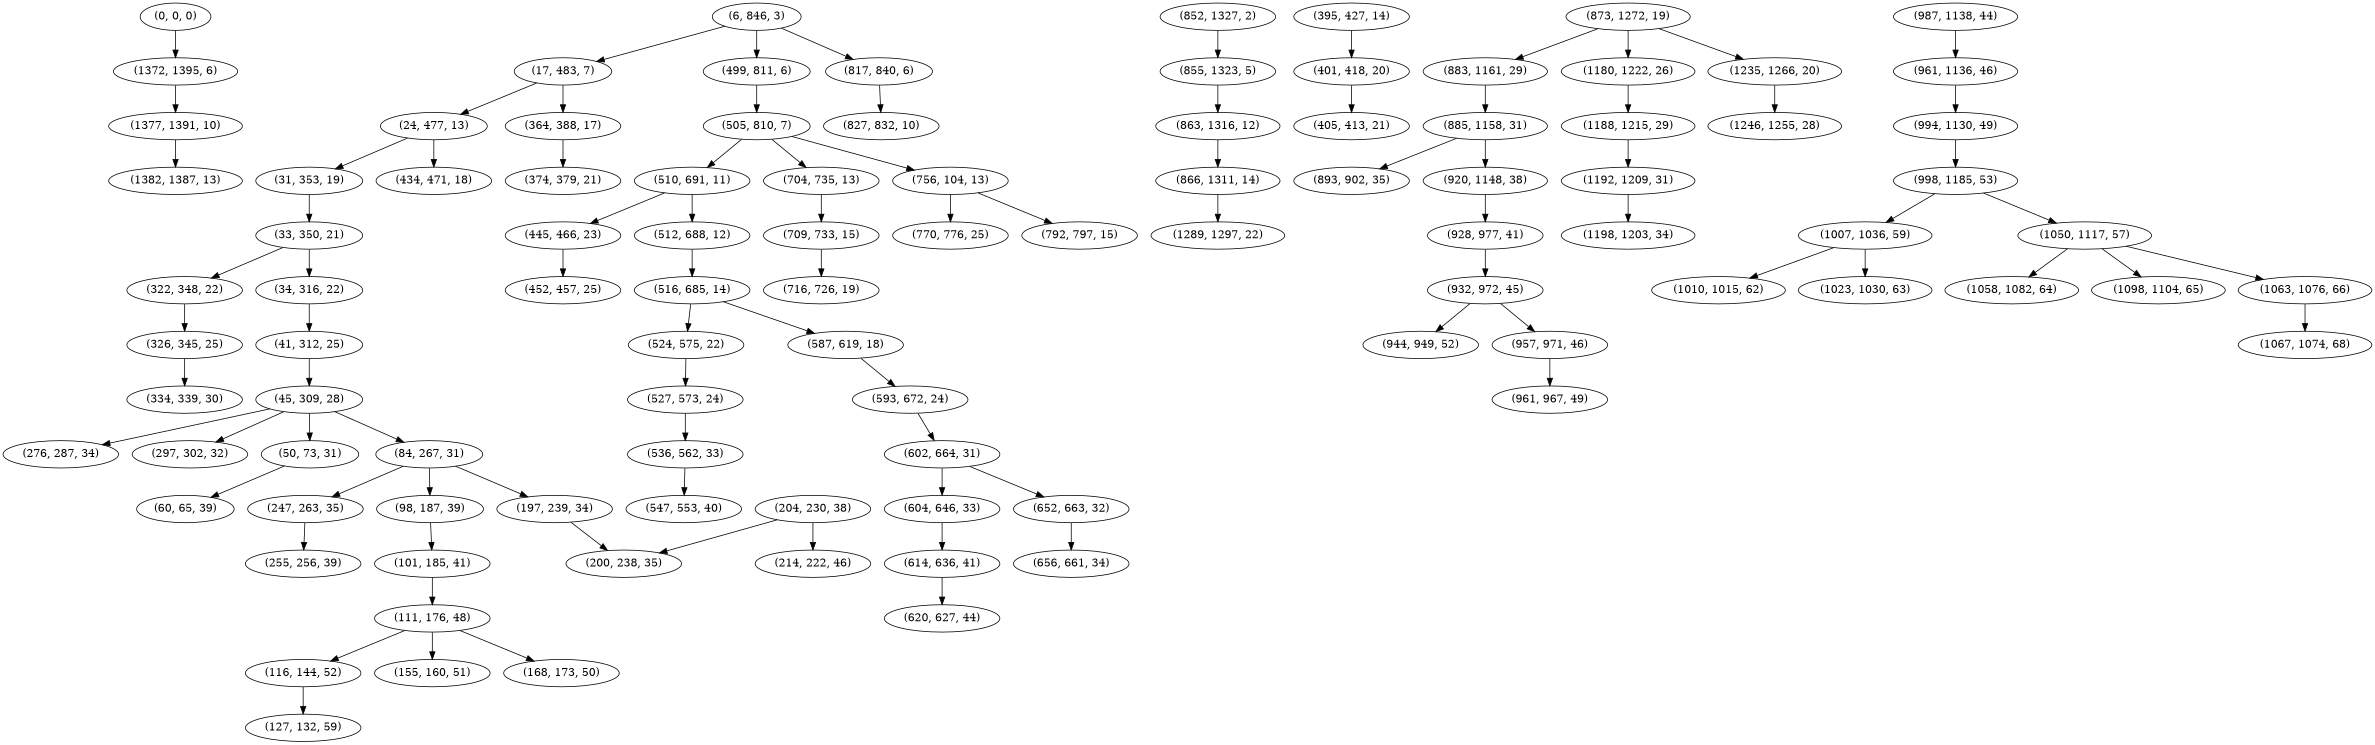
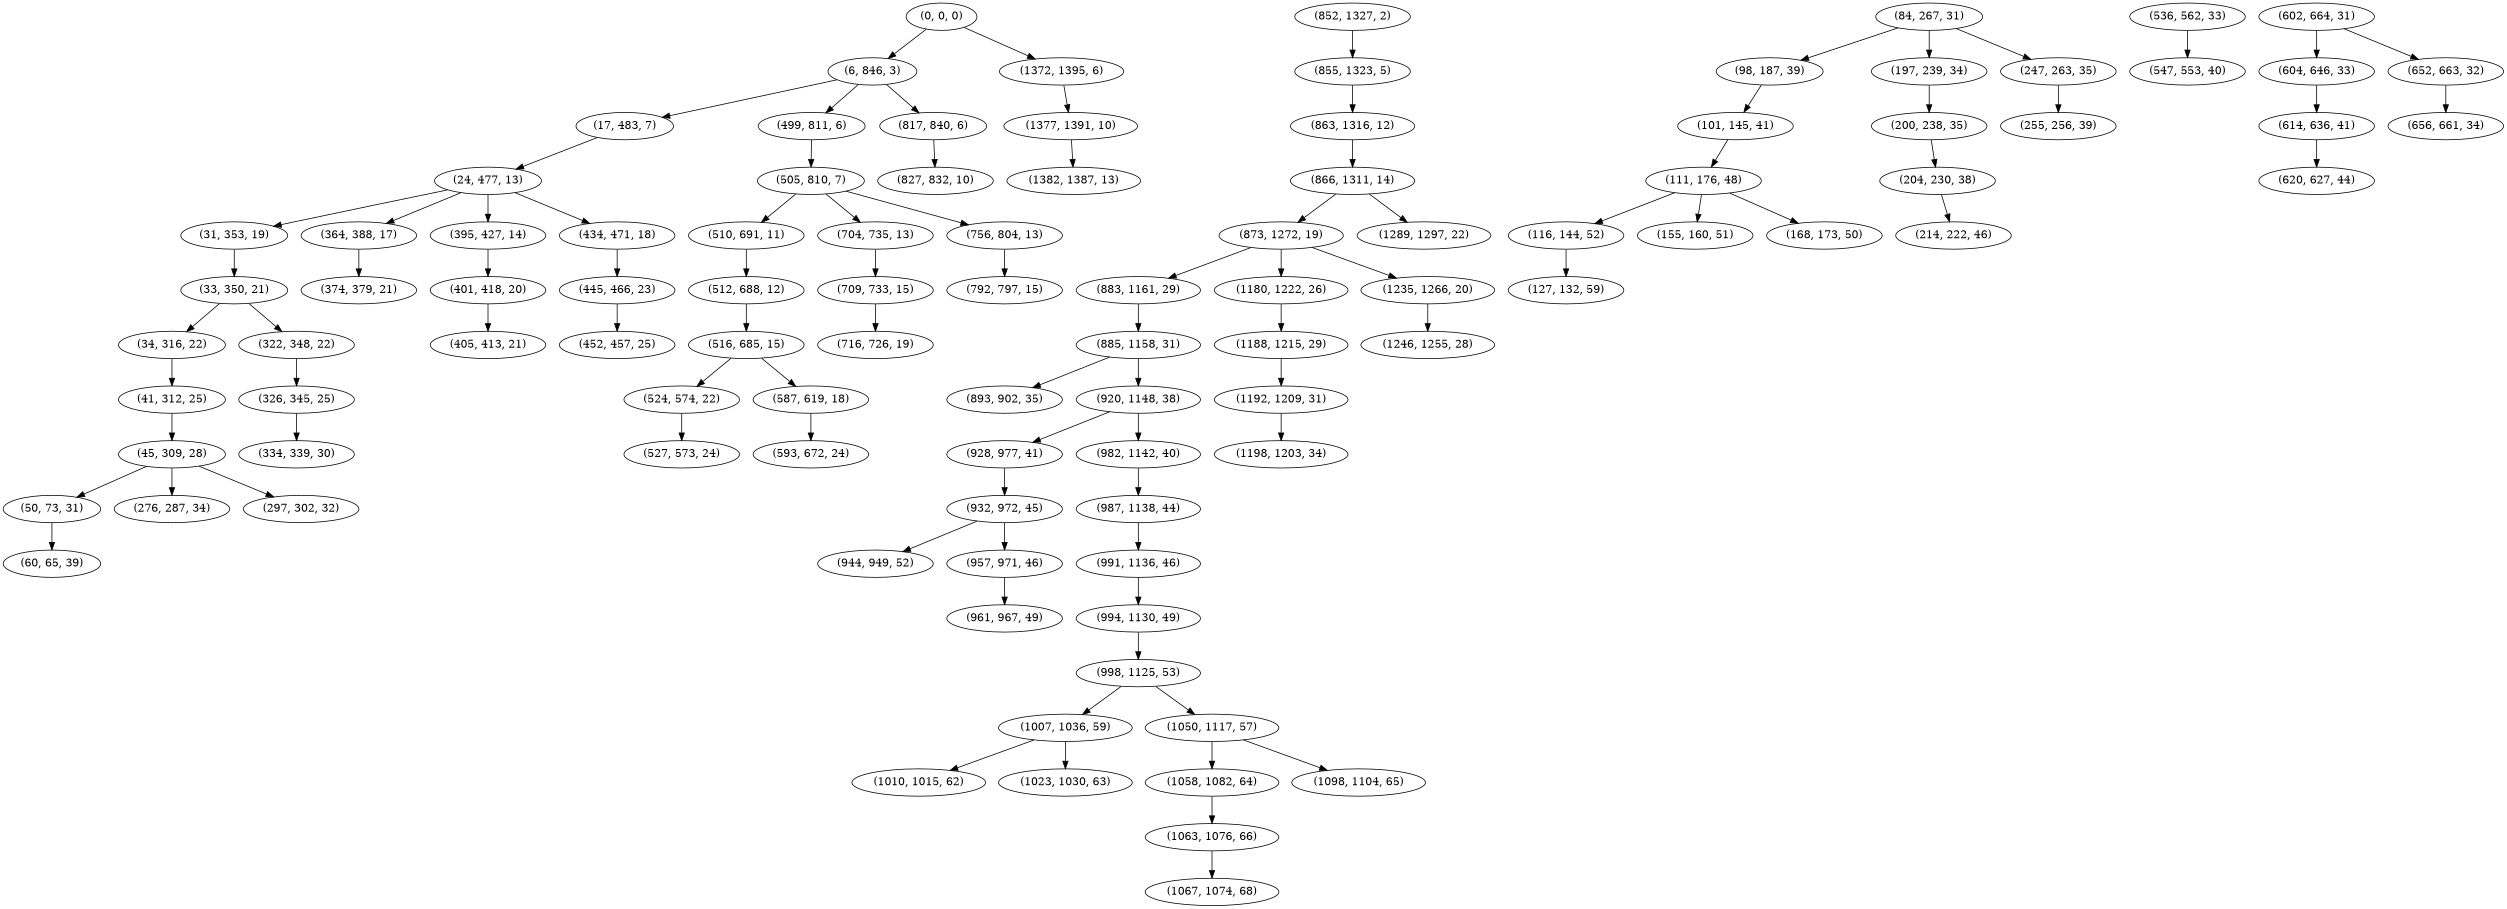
edge "(0, 0, 0)" -> "(6, 846, 3)": added
node "(961, 1136, 46)": label "(961, 1136, 46)" -> "(991, 1136, 46)"
edge "(17, 483, 7)" -> "(364, 388, 17)": now "(24, 477, 13)" -> "(364, 388, 17)"
node "(756, 104, 13)": label "(756, 104, 13)" -> "(756, 804, 13)"
node "(998, 1185, 53)": label "(998, 1185, 53)" -> "(998, 1125, 53)"
edge "(24, 477, 13)" -> "(395, 427, 14)": added
edge "(866, 1311, 14)" -> "(873, 1272, 19)": added
edge "(510, 691, 11)" -> "(445, 466, 23)": now "(434, 471, 18)" -> "(445, 466, 23)"
node "(770, 776, 25)": removed
edge "(1050, 1117, 57)" -> "(1063, 1076, 66)": now "(1058, 1082, 64)" -> "(1063, 1076, 66)"
node "(516, 685, 14)": label "(516, 685, 14)" -> "(516, 685, 15)"
node "(524, 575, 22)": label "(524, 575, 22)" -> "(524, 574, 22)"
edge "(527, 573, 24)" -> "(536, 562, 33)": removed
edge "(593, 672, 24)" -> "(602, 664, 31)": removed
edge "(45, 309, 28)" -> "(84, 267, 31)": removed
node "(982, 1142, 40)": added
edge "(204, 230, 38)" -> "(200, 238, 35)": reversed
node "(101, 185, 41)": label "(101, 185, 41)" -> "(101, 145, 41)"
